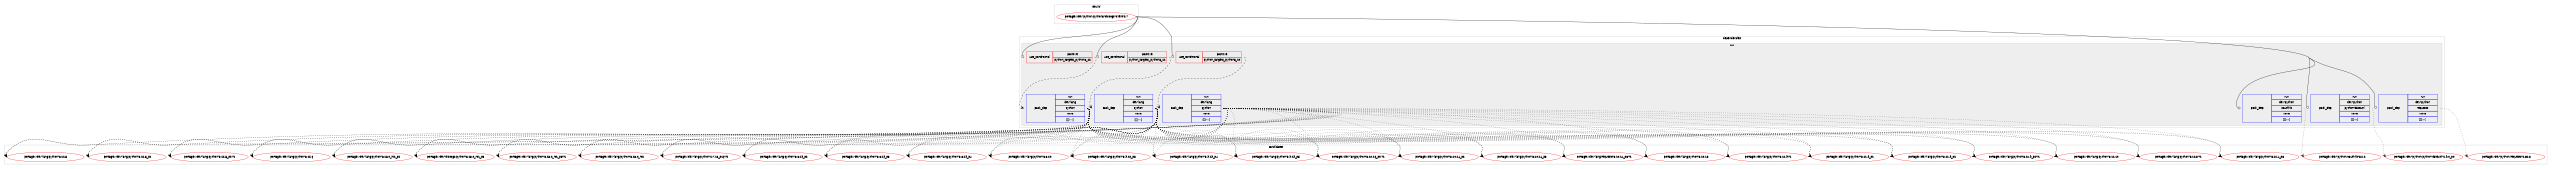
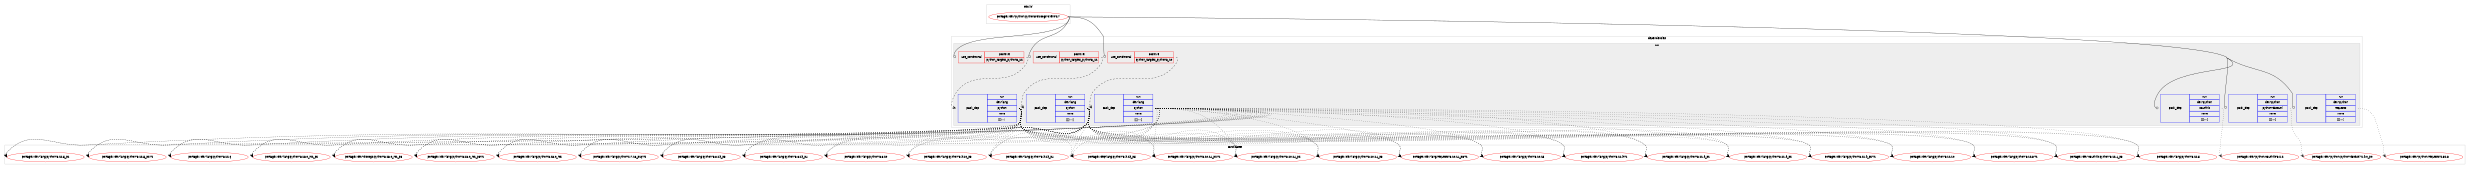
node "portage://dev-lang/python-3.8.19_p2": removed
node "portage://dev-lang/python-3.9.19_p5": label "portage://dev-lang/python-3.9.19_p5" -> "portage://dep-lang/python-3.9.19_p5"
node "portage://dev-lang/python-3.10.16_p1-r1": label "portage://dev-lang/python-3.10.16_p1-r1" -> "portage://dev-lang/python-3.10.14_p1-r1"
node "portage://dev-lang/python-3.12.4_p3": label "portage://dev-lang/python-3.12.4_p3" -> "portage://dev-oauthlib/python-3.12.4_p3"
